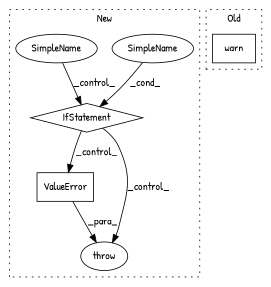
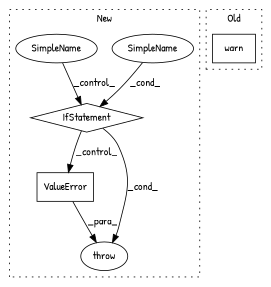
edge "IfStatement" -> "throw": label "_control_" -> "_cond_"
